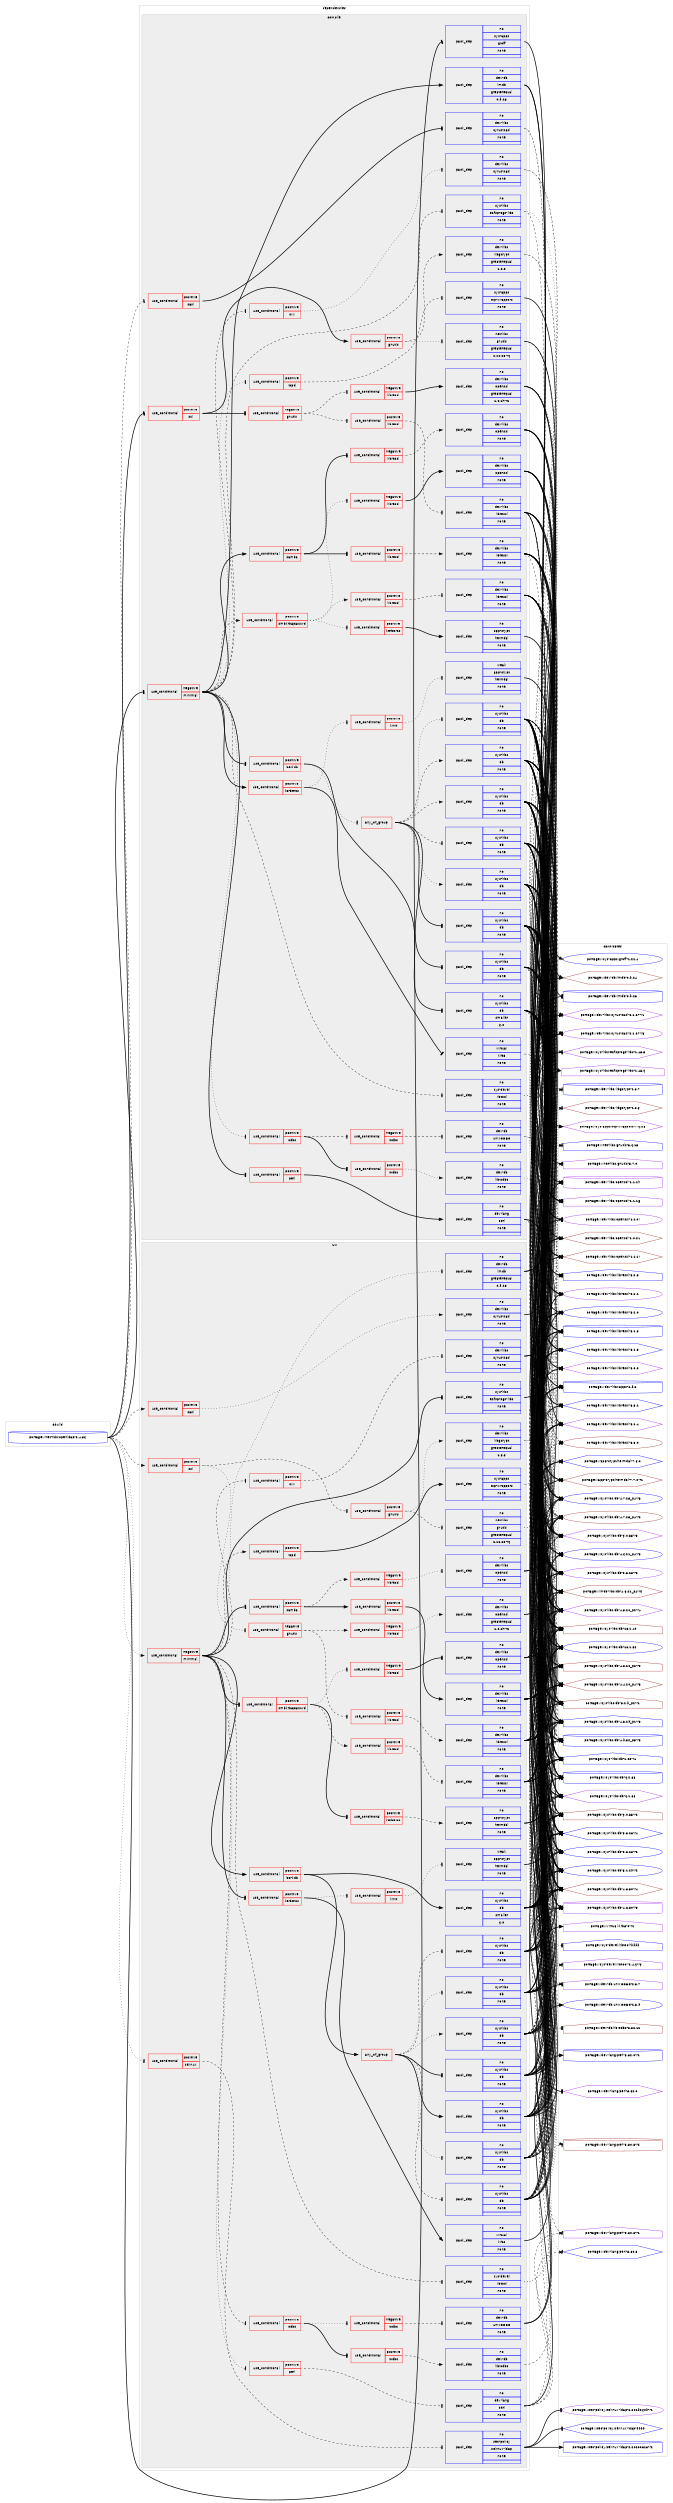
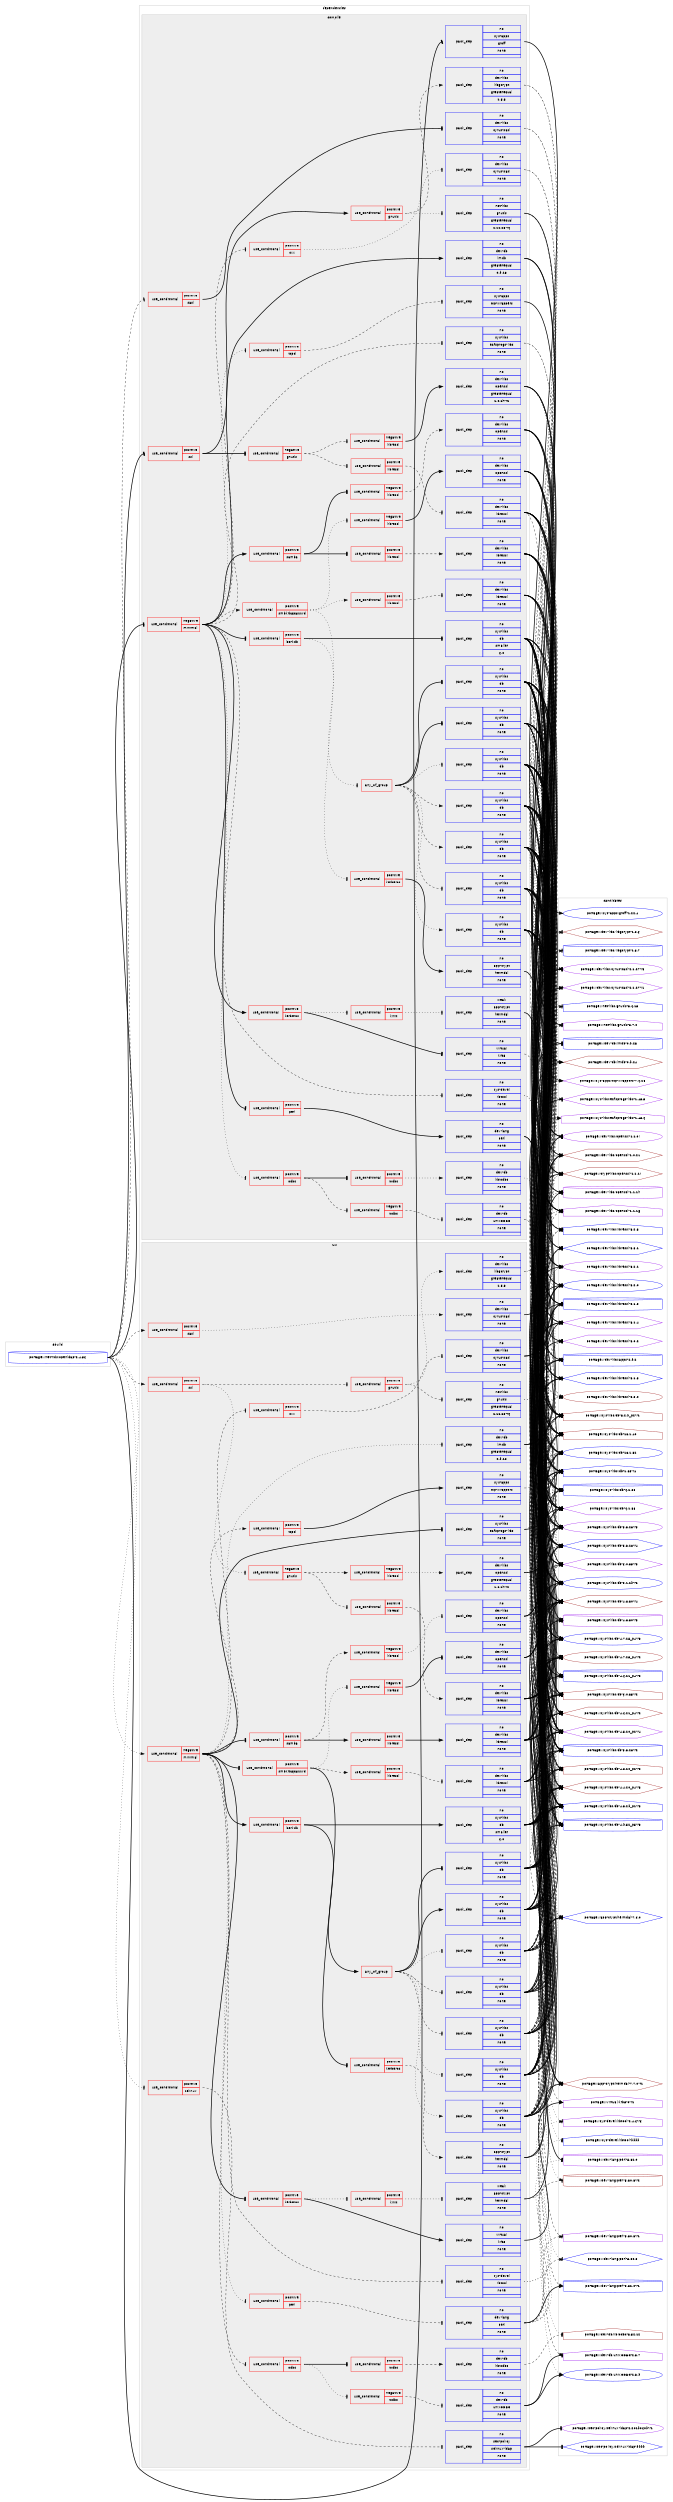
node "portage://dev-libs/openssl-1.1.1i": label "portage://dev-libs/openssl-1.1.1i" -> "portage://crypt-libs/openssl-1.1.1i"
node "portage://sys-libs/db-4.6.21_p4-r3": shape ellipse -> cylinder
node "portage://lmdb-libs/db-4.6.21_p4-r2": label "portage://lmdb-libs/db-4.6.21_p4-r2" -> "portage://sys-libs/db-4.6.21_p4-r2"
node "portage://sys-libs/db-5.3.28-r2": shape ellipse -> cylinder
node "portage://dev-lang/perl-5.32.0": shape hexagon -> cylinder
node "portage://sec-policy/selinux-ldap-2.20200818-r2": removed
